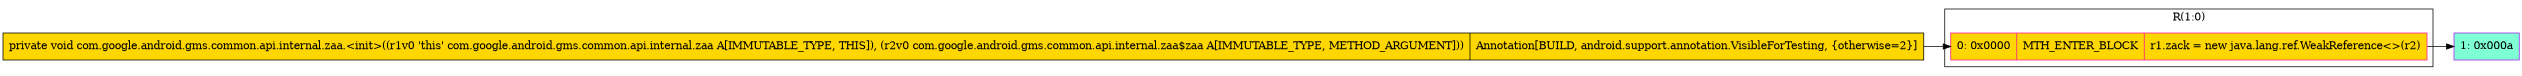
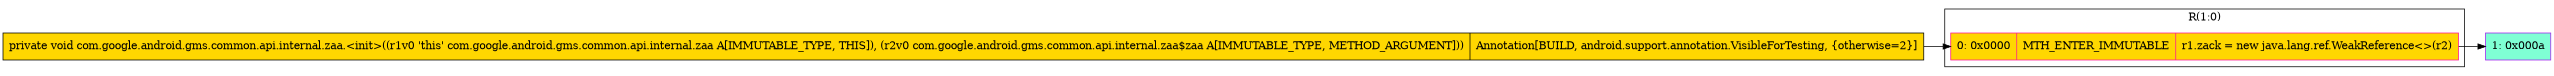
node "0: 0x0000": text "MTH_ENTER_BLOCK" -> "MTH_ENTER_IMMUTABLE"
